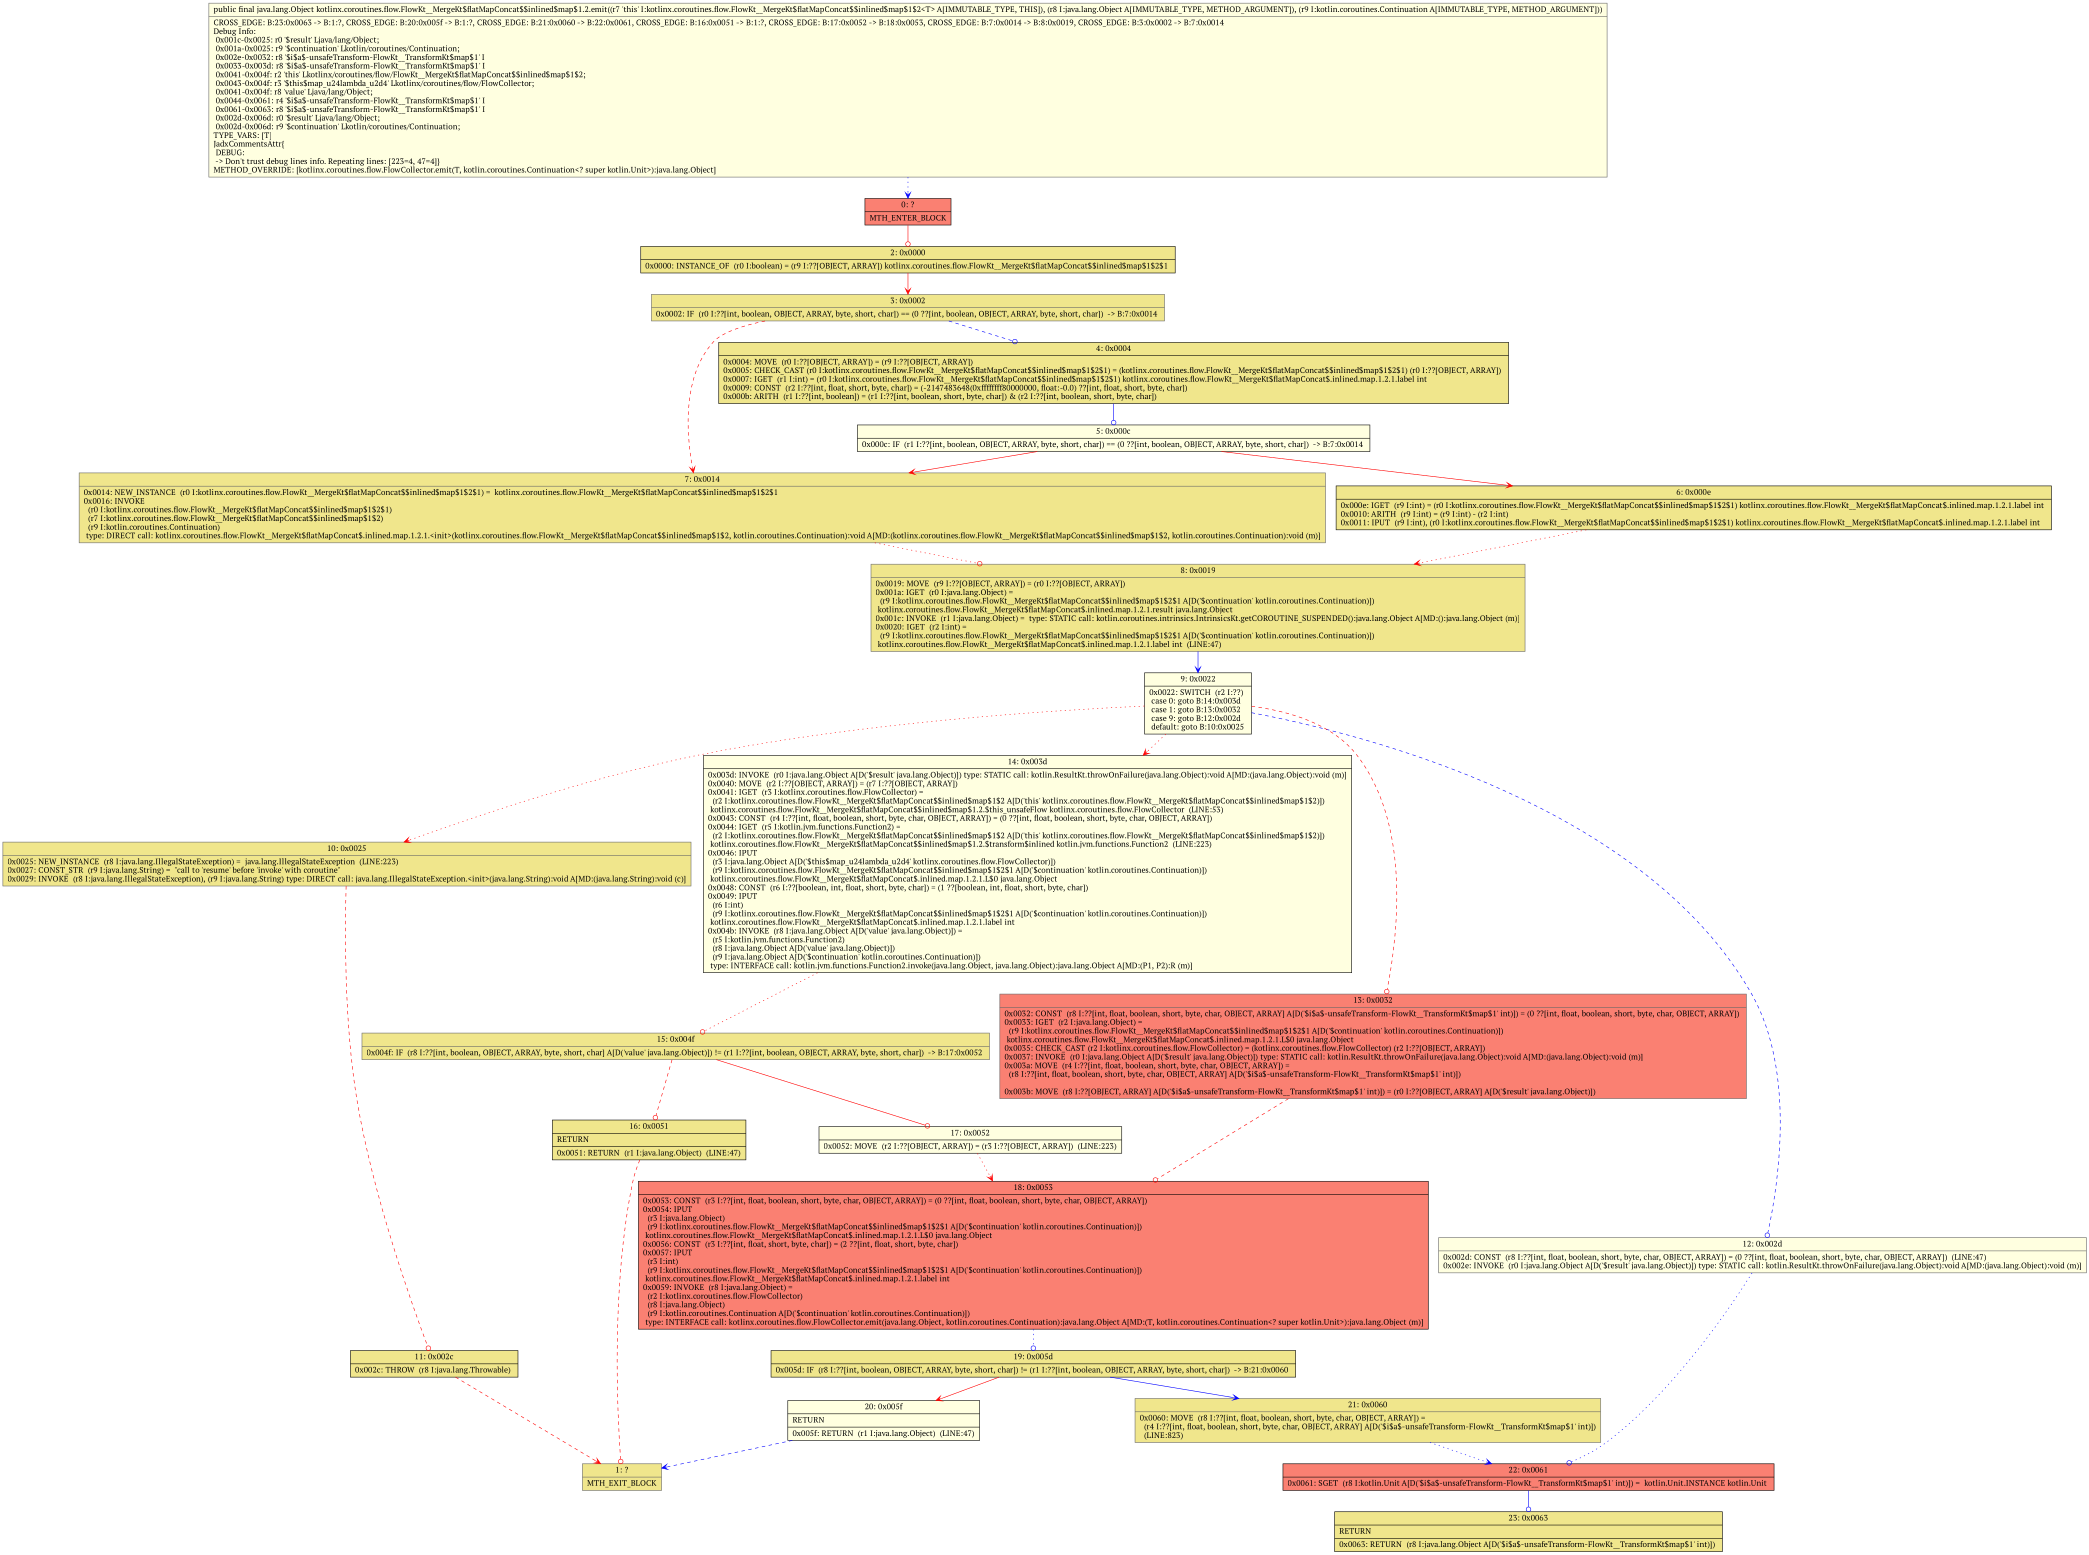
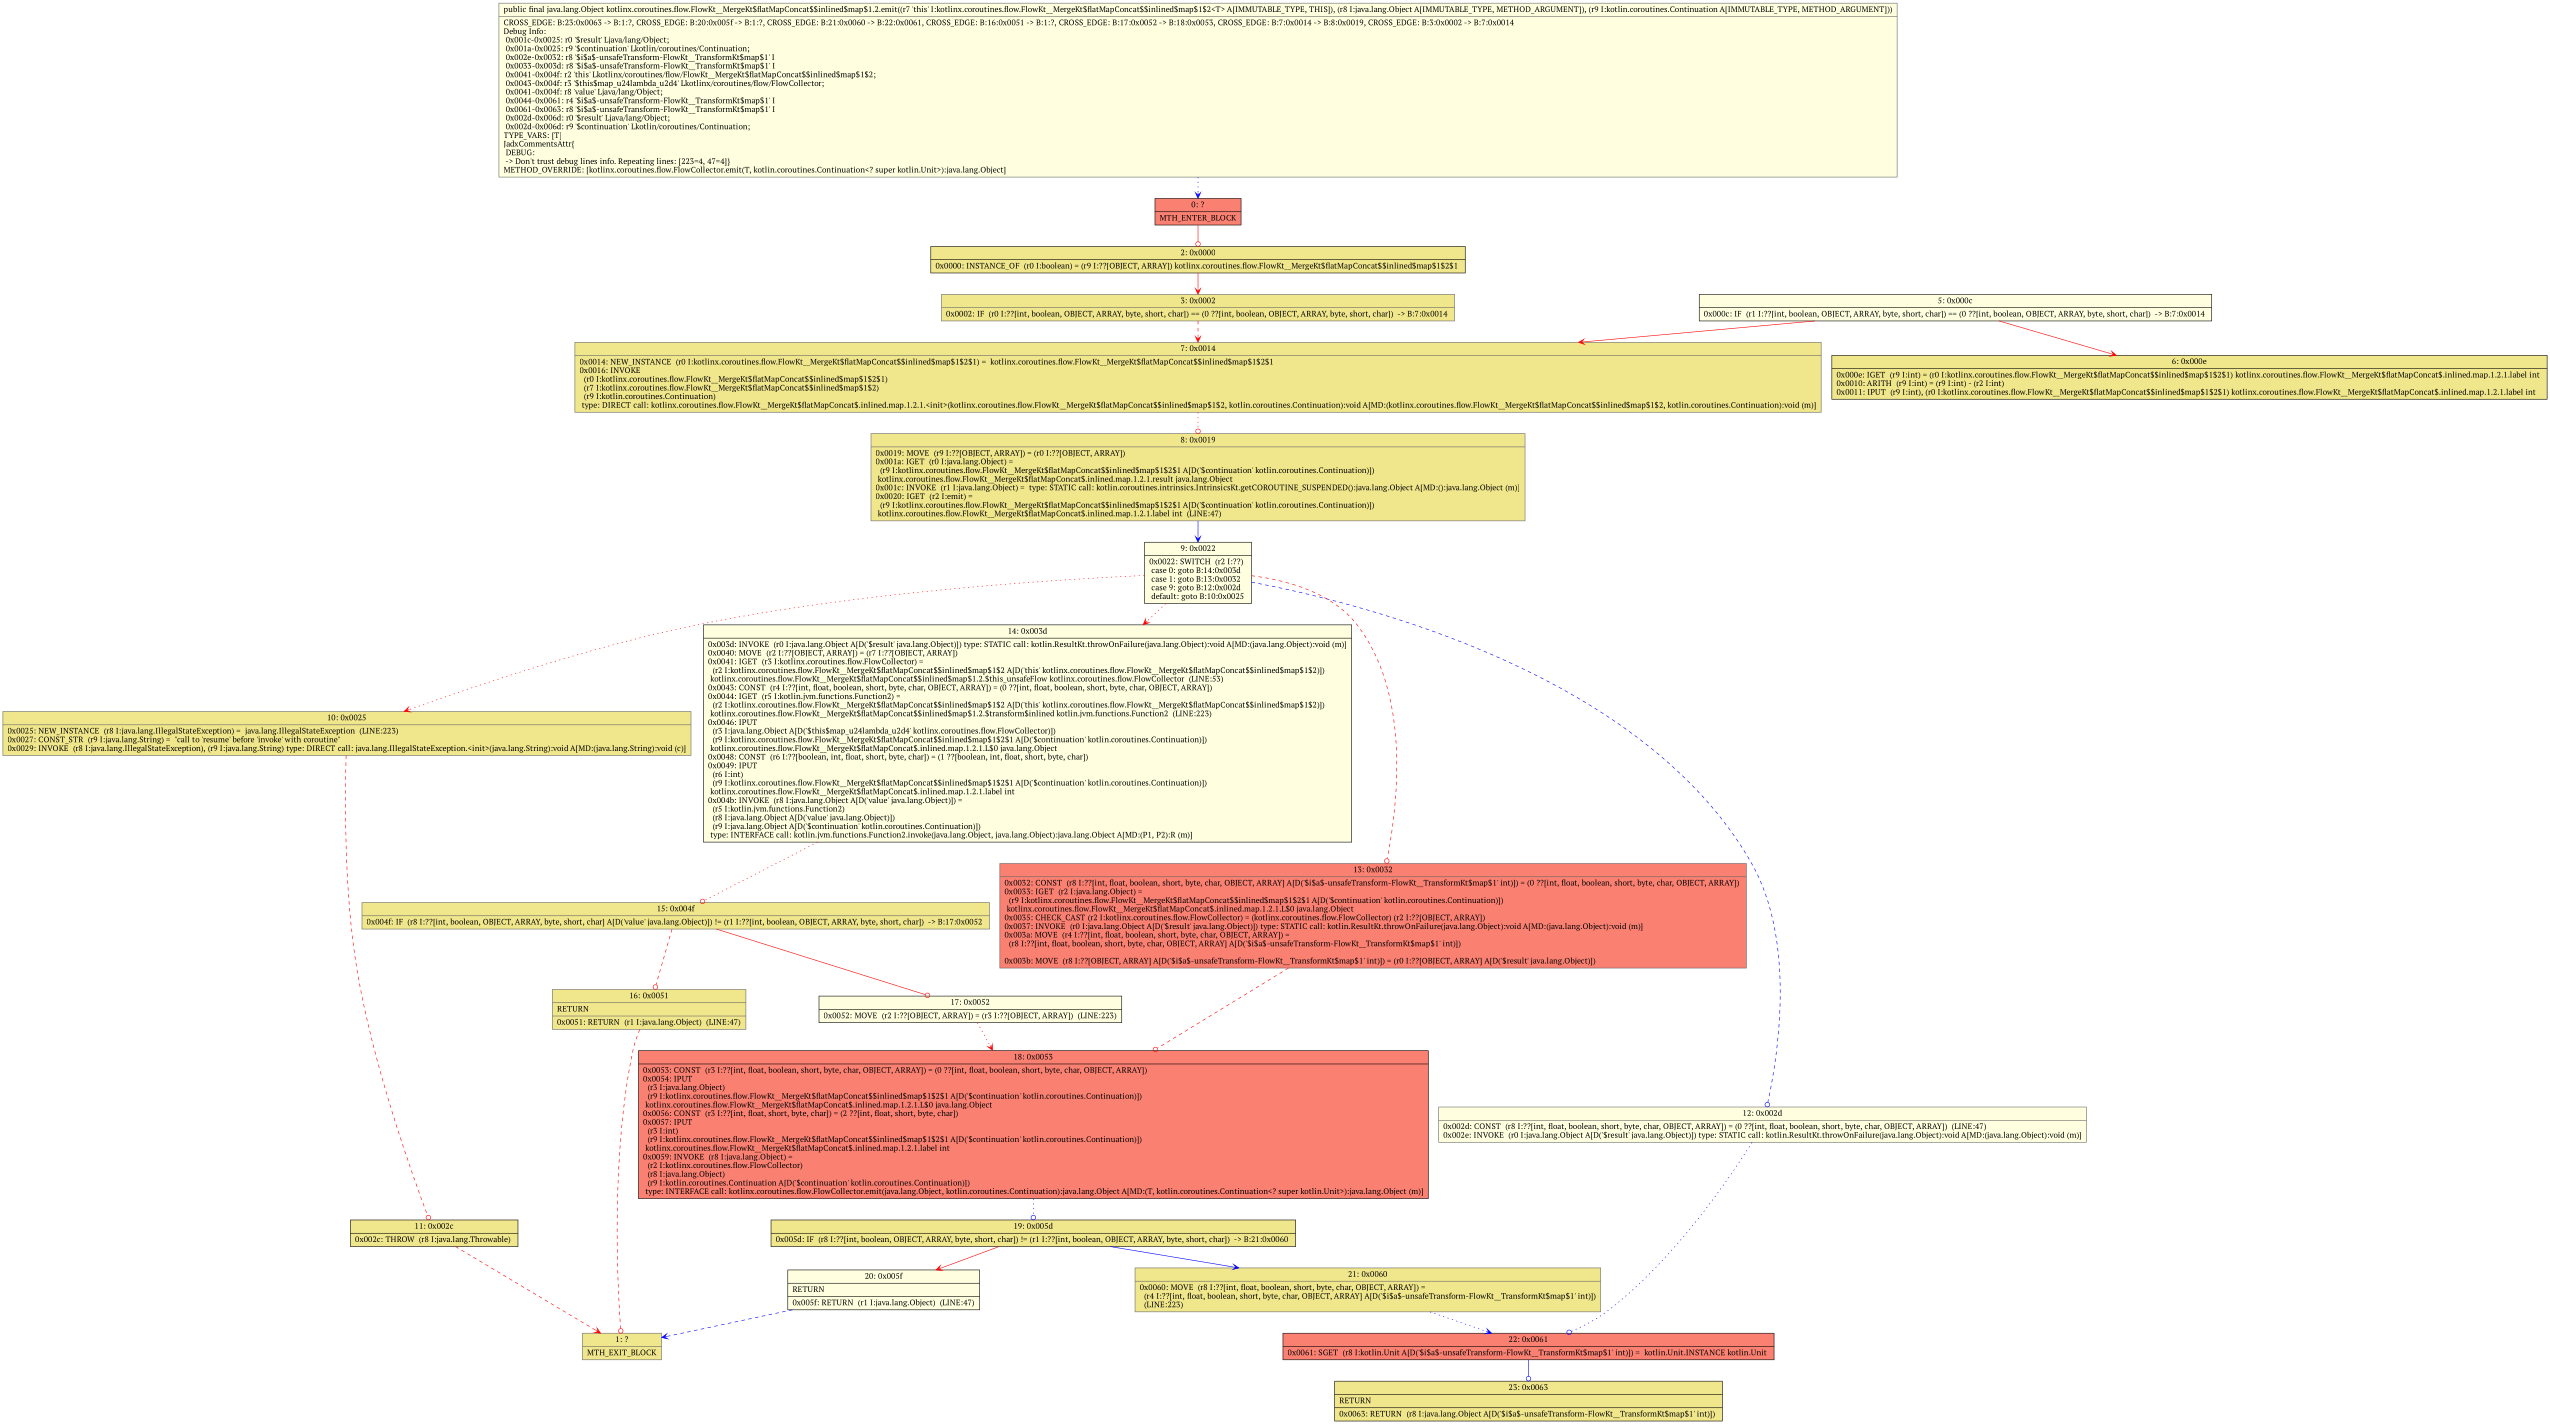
node "4: 0x0004": removed
edge "6: 0x000e" -> "8: 0x0019": removed
node "8: 0x0019": text "0x0020: IGET  (r2 I:int) =" -> "0x0020: IGET  (r2 I:emit) ="
node "16: 0x0051": color black -> gray40
node "21: 0x0060": text "(LINE:823)" -> "(LINE:223)"
